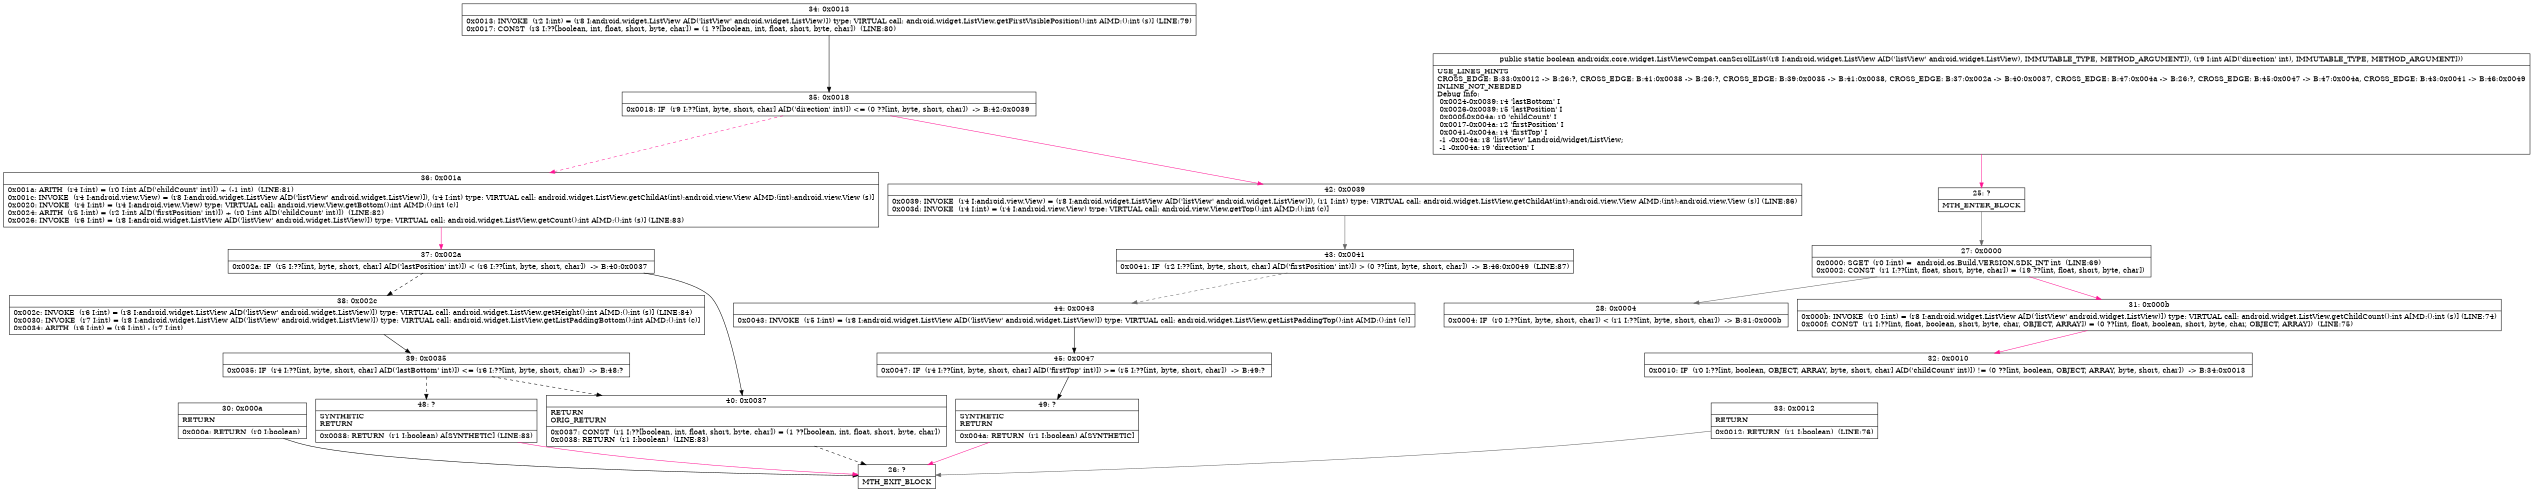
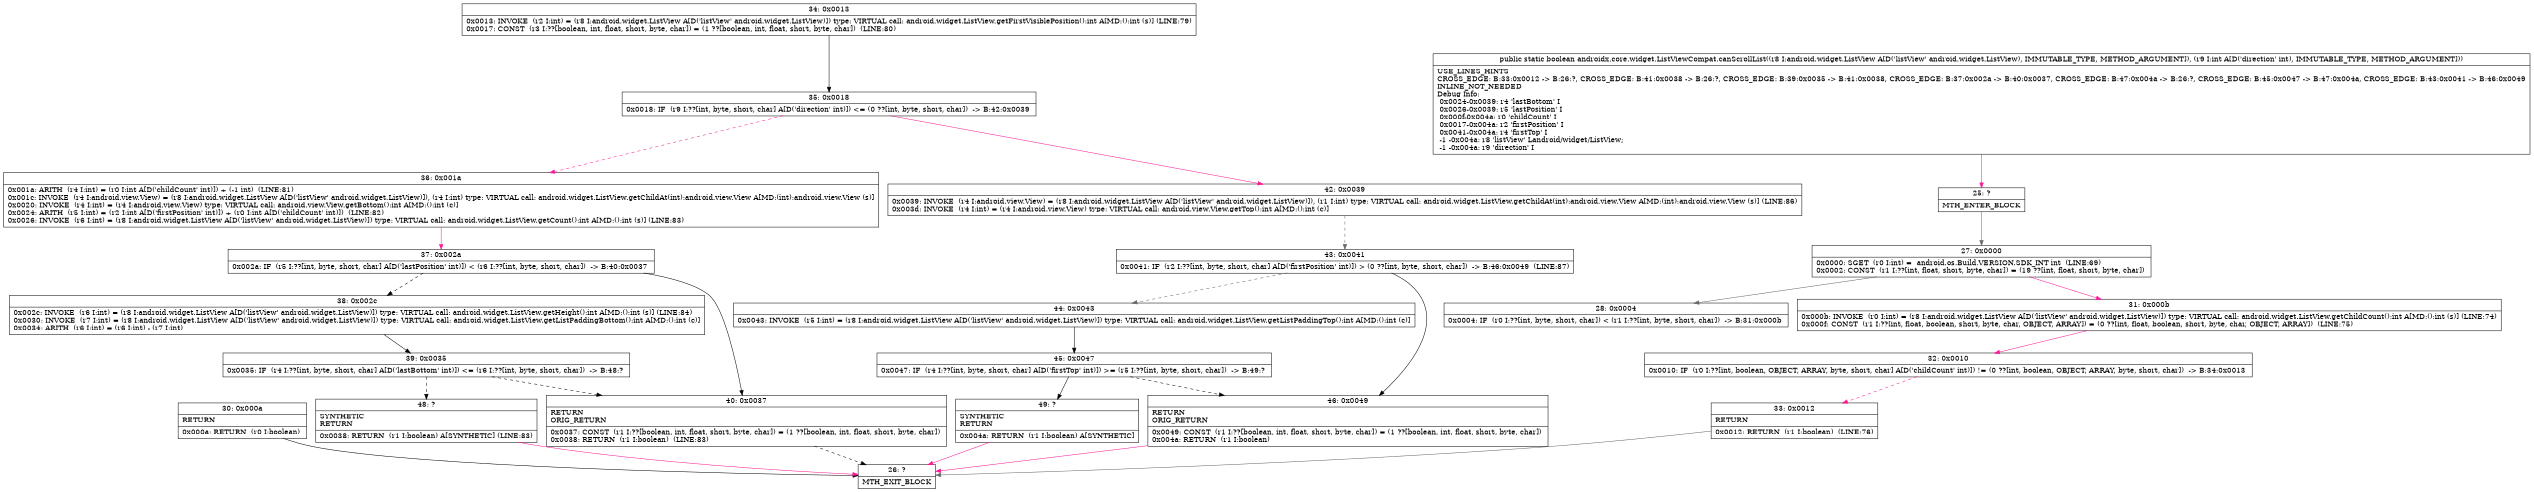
edge "42: 0x0039" -> "43: 0x0041": style solid -> dashed
edge "32: 0x0010" -> "33: 0x0012": added
node "46: 0x0049": added
